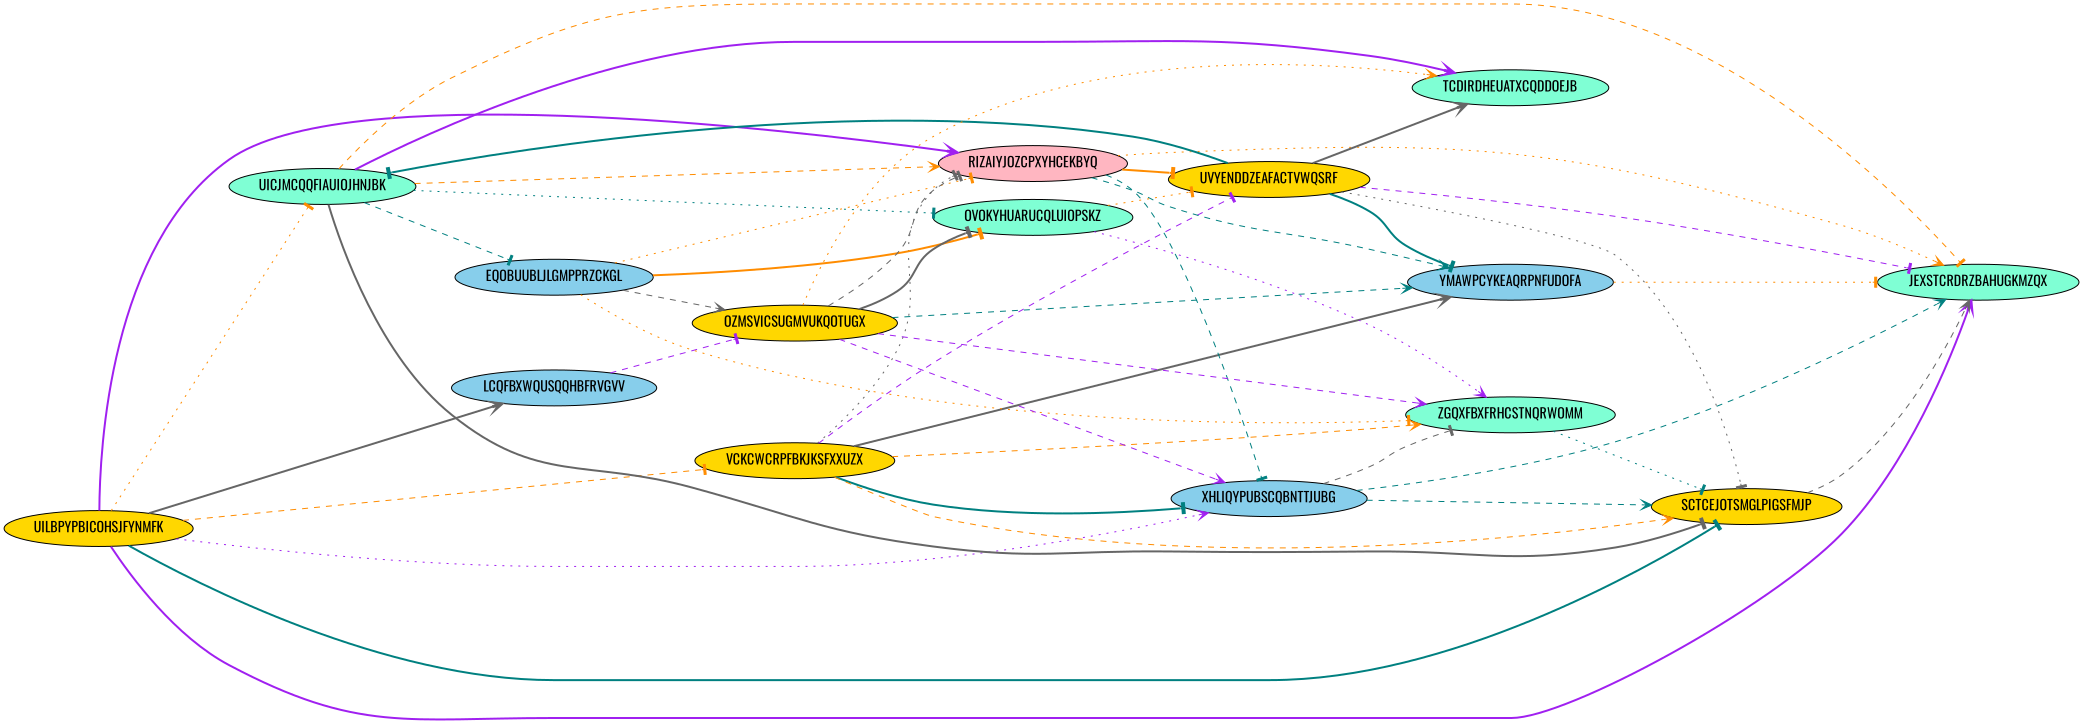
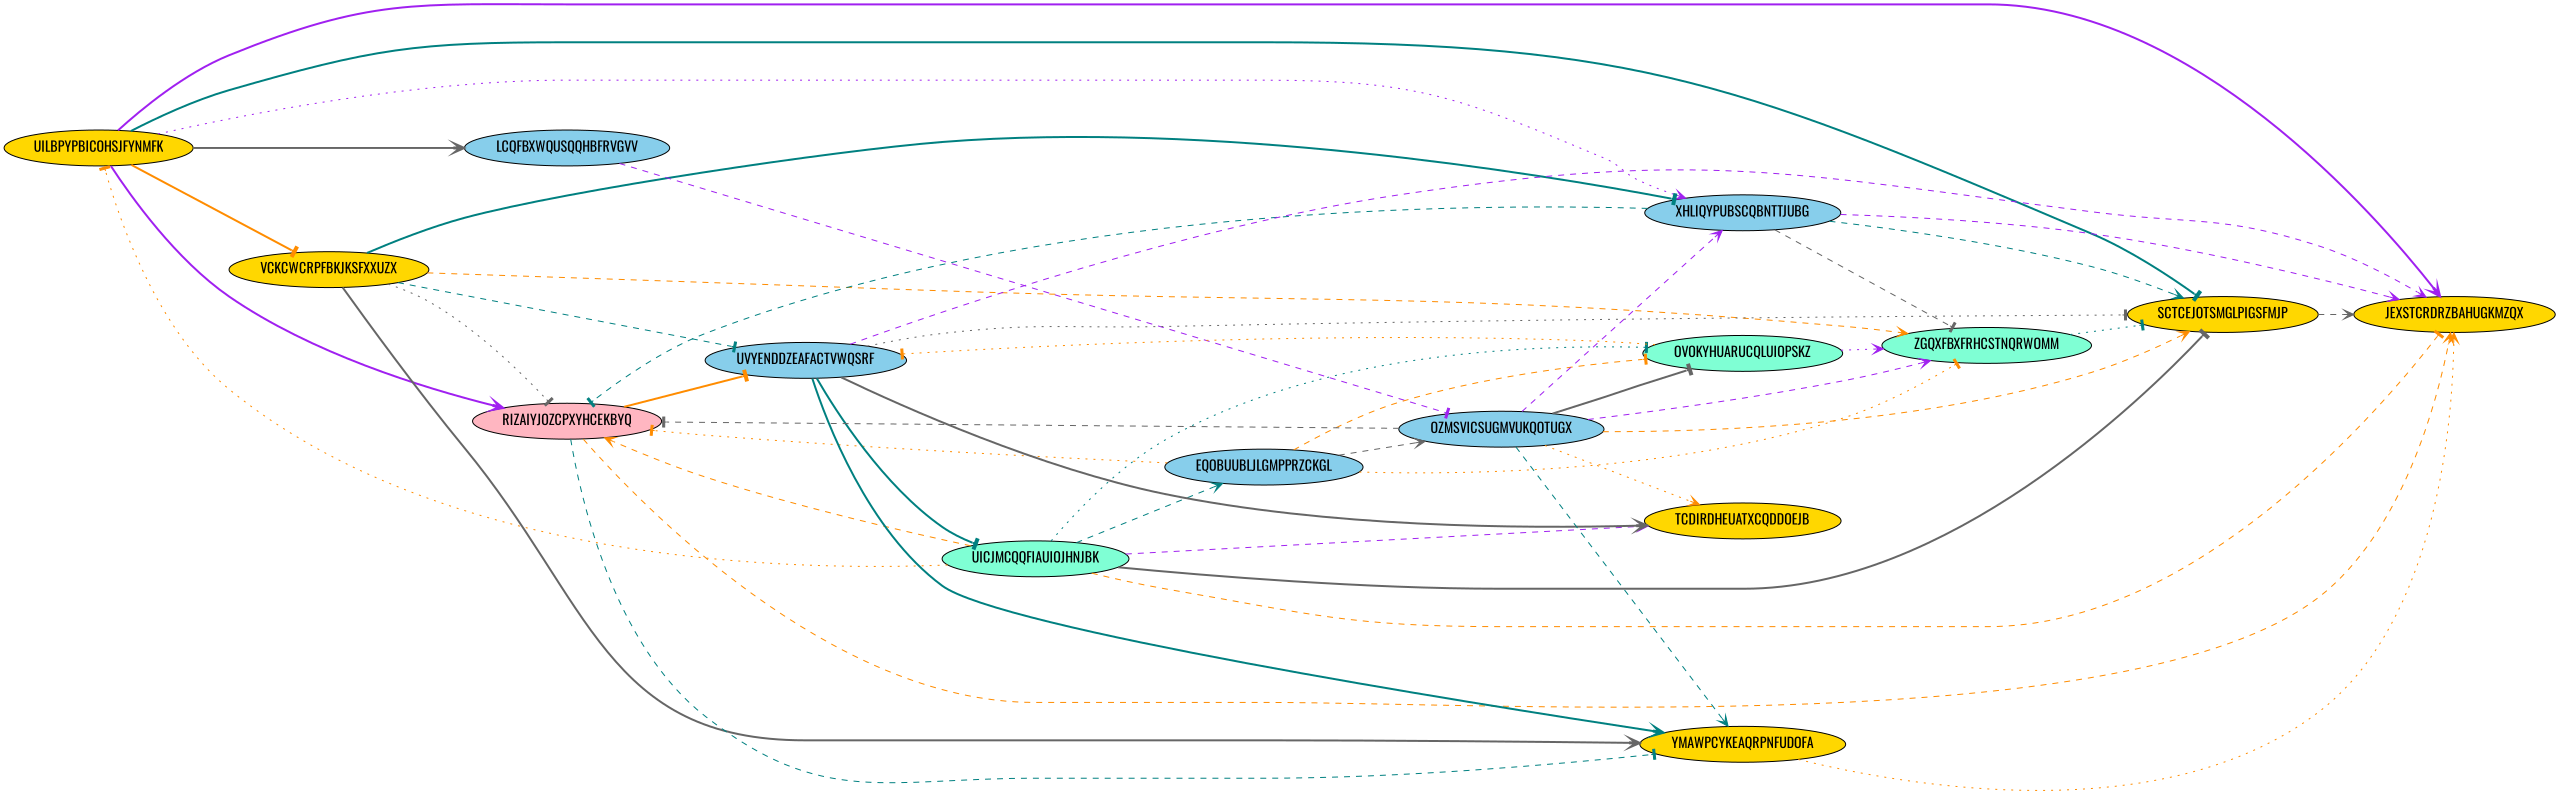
edge "UICJMCQQFIAUIOJHNJBK" -> "TCDIRDHEUATXCQDDOEJB": style bold -> dashed
node "TCDIRDHEUATXCQDDOEJB": fillcolor aquamarine -> gold
edge "RIZAIYJOZCPXYHCEKBYQ" -> "JEXSTCRDRZBAHUGKMZQX": style dotted -> dashed
node "UVYENDDZEAFACTVWQSRF": fillcolor gold -> skyblue
edge "UVYENDDZEAFACTVWQSRF" -> "JEXSTCRDRZBAHUGKMZQX": arrowhead tee -> vee
edge "RIZAIYJOZCPXYHCEKBYQ" -> "YMAWPCYKEAQRPNFUDOFA": arrowhead vee -> tee
edge "UVYENDDZEAFACTVWQSRF" -> "YMAWPCYKEAQRPNFUDOFA": arrowhead tee -> vee
edge "UICJMCQQFIAUIOJHNJBK" -> "EQOBUUBLJLGMPPRZCKGL": arrowhead tee -> vee
edge "EQOBUUBLJLGMPPRZCKGL" -> "OVOKYHUARUCQLUIOPSKZ": style bold -> dashed
node "YMAWPCYKEAQRPNFUDOFA": fillcolor skyblue -> gold
edge "YMAWPCYKEAQRPNFUDOFA" -> "JEXSTCRDRZBAHUGKMZQX": arrowhead tee -> vee
node "JEXSTCRDRZBAHUGKMZQX": fillcolor aquamarine -> gold
edge "RIZAIYJOZCPXYHCEKBYQ" -> "XHLIQYPUBSCQBNTTJUBG": reversed
edge "VCKCWCRPFBKJKSFXXUZX" -> "UVYENDDZEAFACTVWQSRF": color purple -> teal
node "OZMSVICSUGMVUKQOTUGX": fillcolor gold -> skyblue
edge "UILBPYPBICOHSJFYNMFK" -> "UICJMCQQFIAUIOJHNJBK": reversed
edge "XHLIQYPUBSCQBNTTJUBG" -> "JEXSTCRDRZBAHUGKMZQX": color teal -> purple
edge "UILBPYPBICOHSJFYNMFK" -> "VCKCWCRPFBKJKSFXXUZX": style dashed -> bold
edge "VCKCWCRPFBKJKSFXXUZX" -> "SCTCEJOTSMGLPIGSFMJP": now "OZMSVICSUGMVUKQOTUGX" -> "SCTCEJOTSMGLPIGSFMJP"
